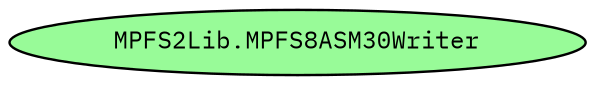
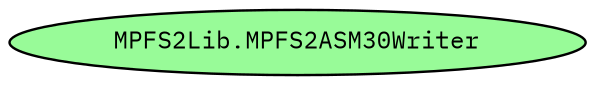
node "MPFS2Lib.MPFS8ASM30Writer": label "MPFS2Lib.MPFS8ASM30Writer" -> "MPFS2Lib.MPFS2ASM30Writer"
